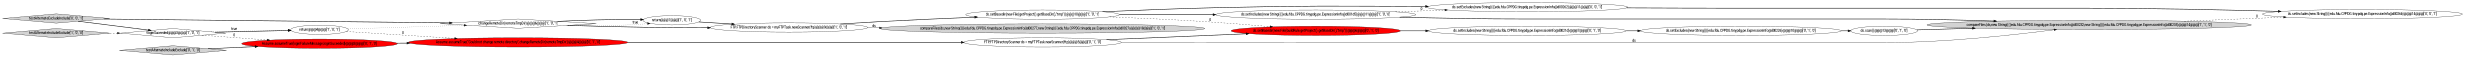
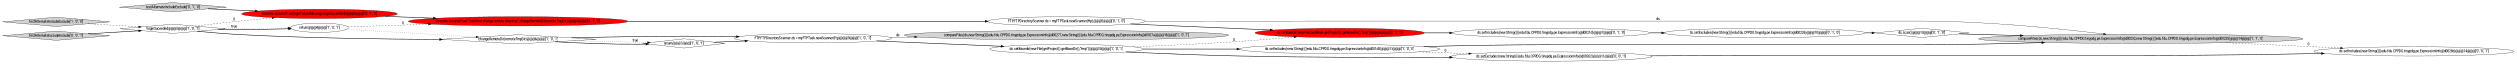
node "return@@@7@@@['1', '0', '1']": shape ellipse -> diamond
edge "testAlternateExcludeInclude['0', '0', '1']" -> "!changeRemoteDir(remoteTmpDir)@@@6@@@['1', '0', '1']": now "!loginSuceeded@@@3@@@['1', '0', '1']" -> "!changeRemoteDir(remoteTmpDir)@@@6@@@['1', '0', '1']"
node "ds.scan()@@@13@@@['0', '1', '0']": shape ellipse -> diamond
